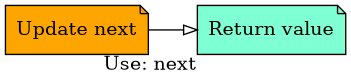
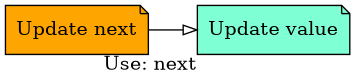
node "Return value Use: next": label "Return value Use: next" -> "Update value Use: next"
